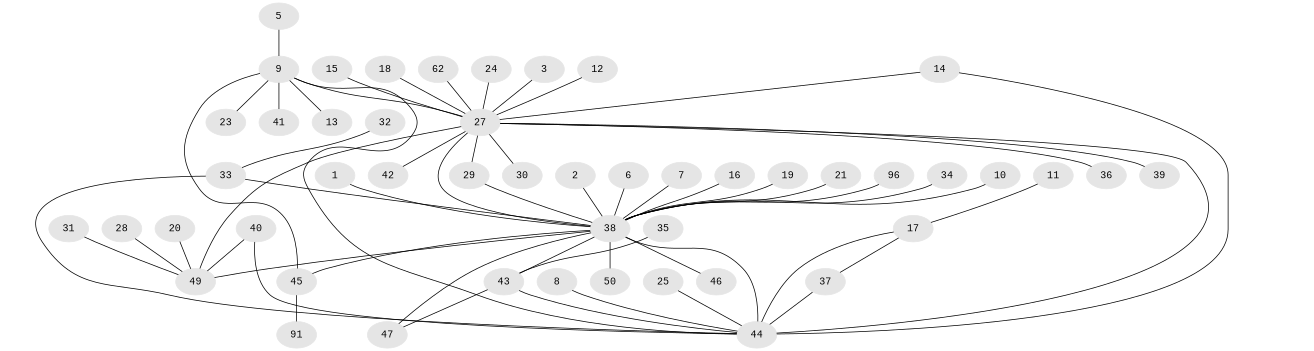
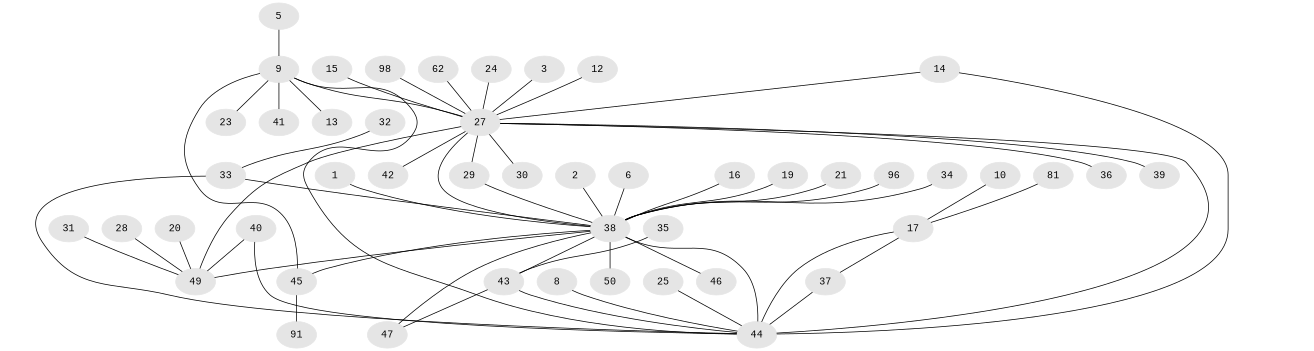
node "18": label "18" -> "98"
node "7": removed
node "11": label "11" -> "81"
edge "10" -- "38": now "10" -- "17"
